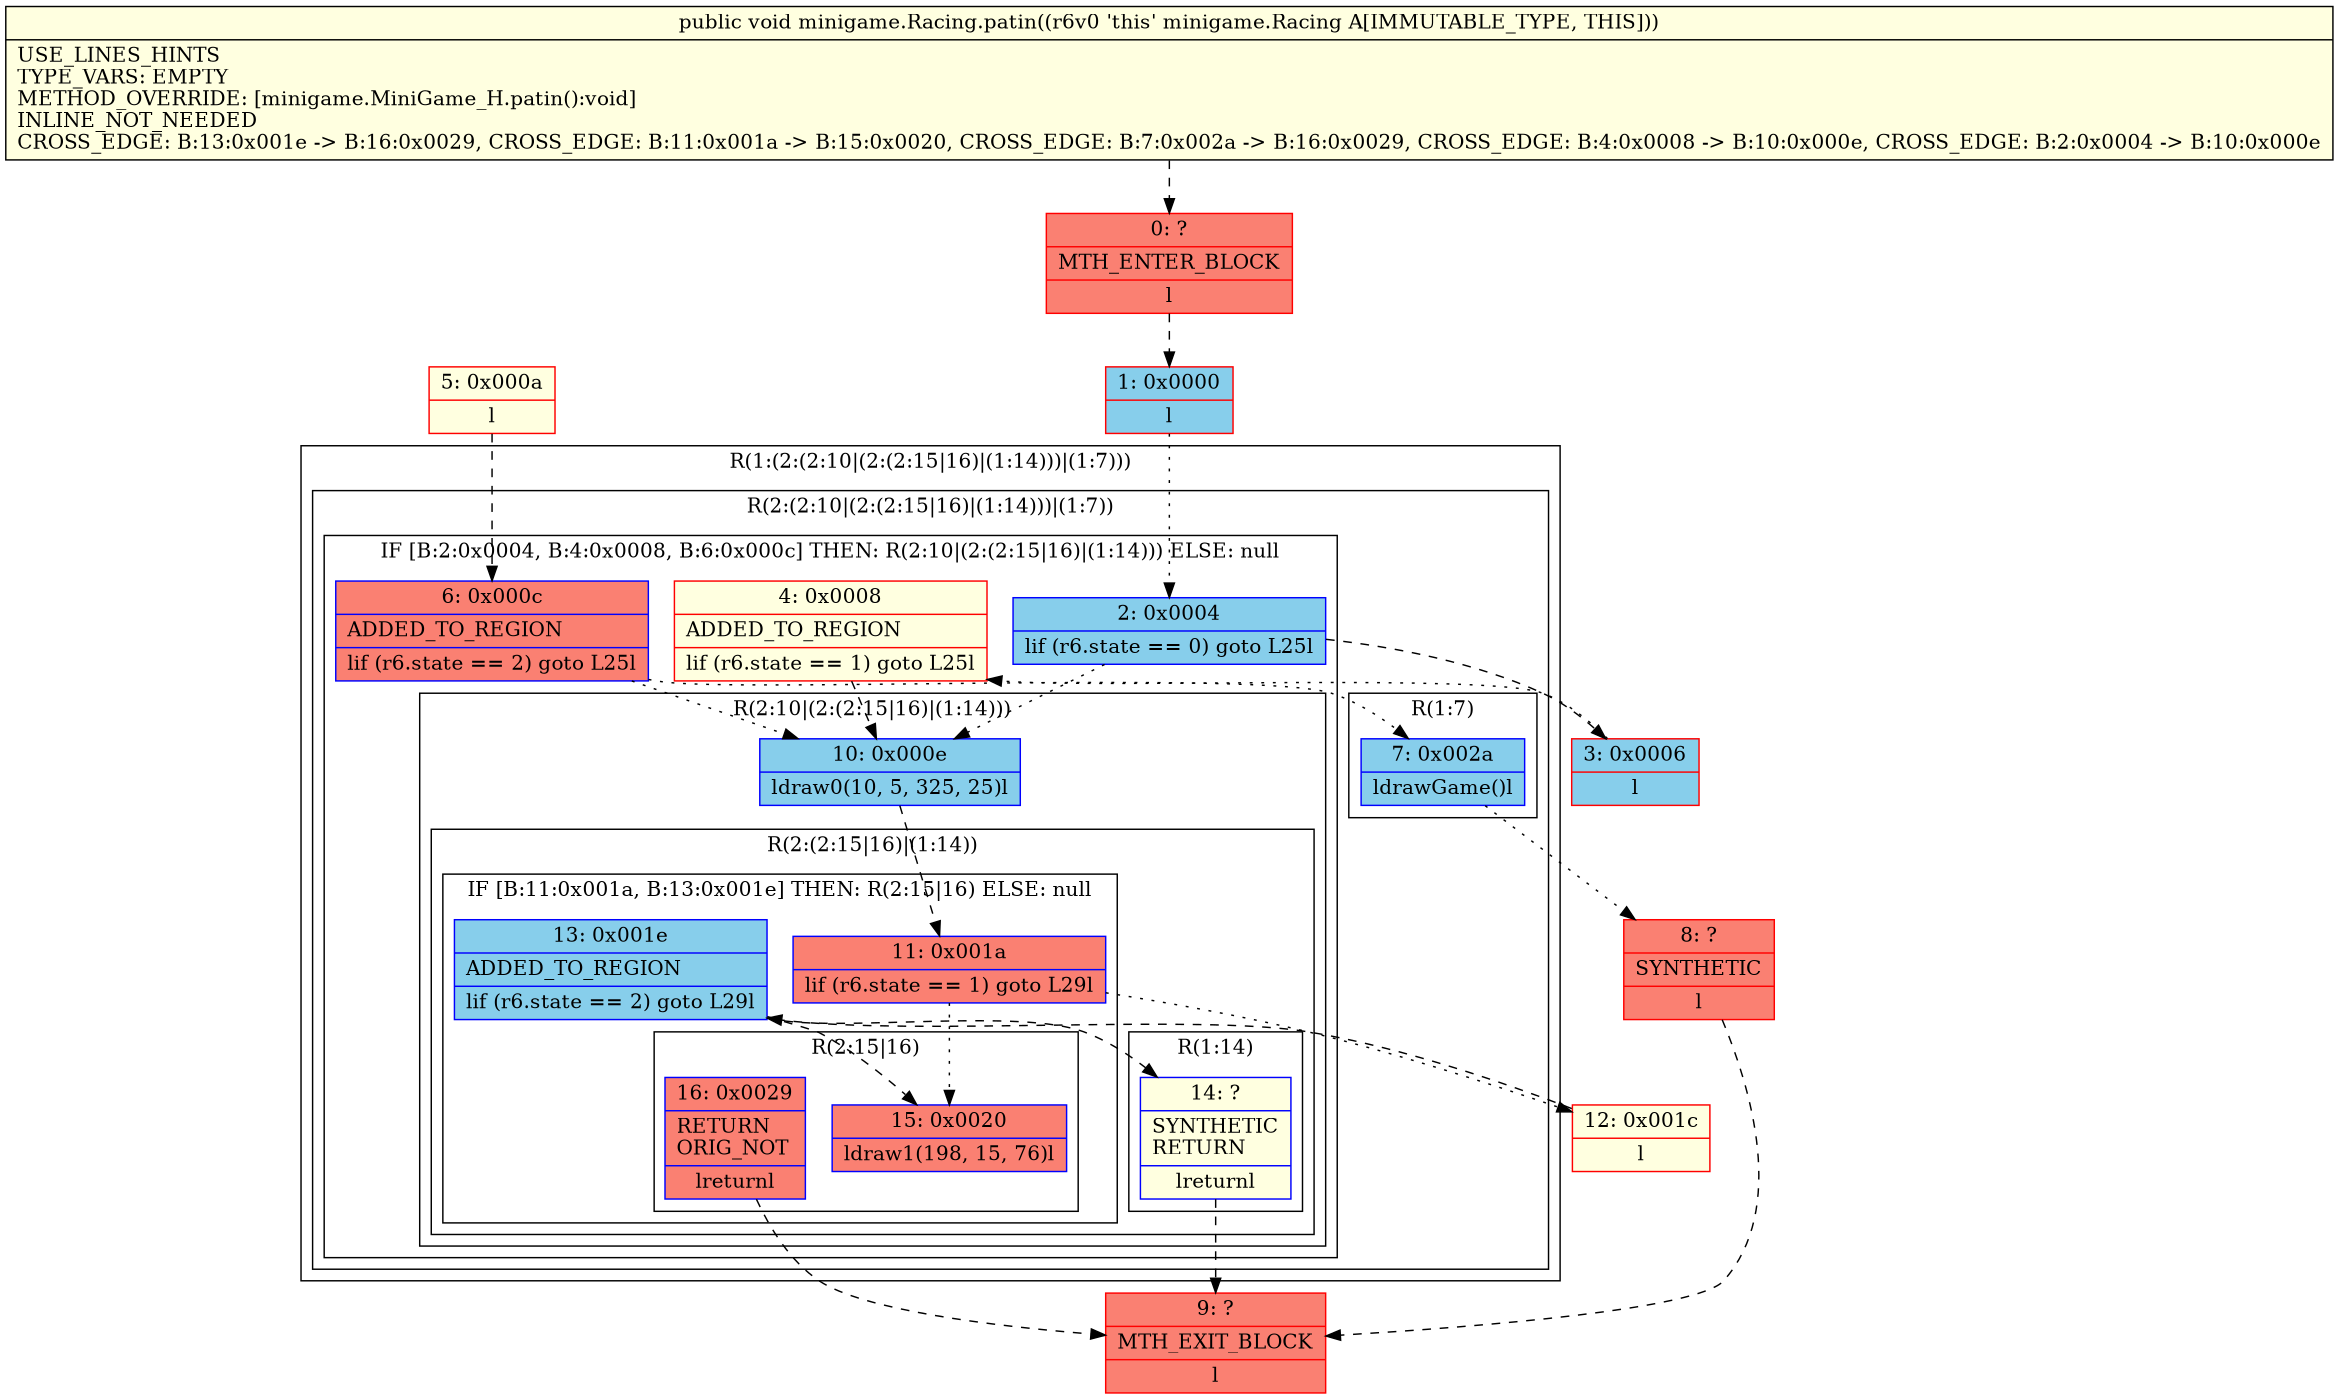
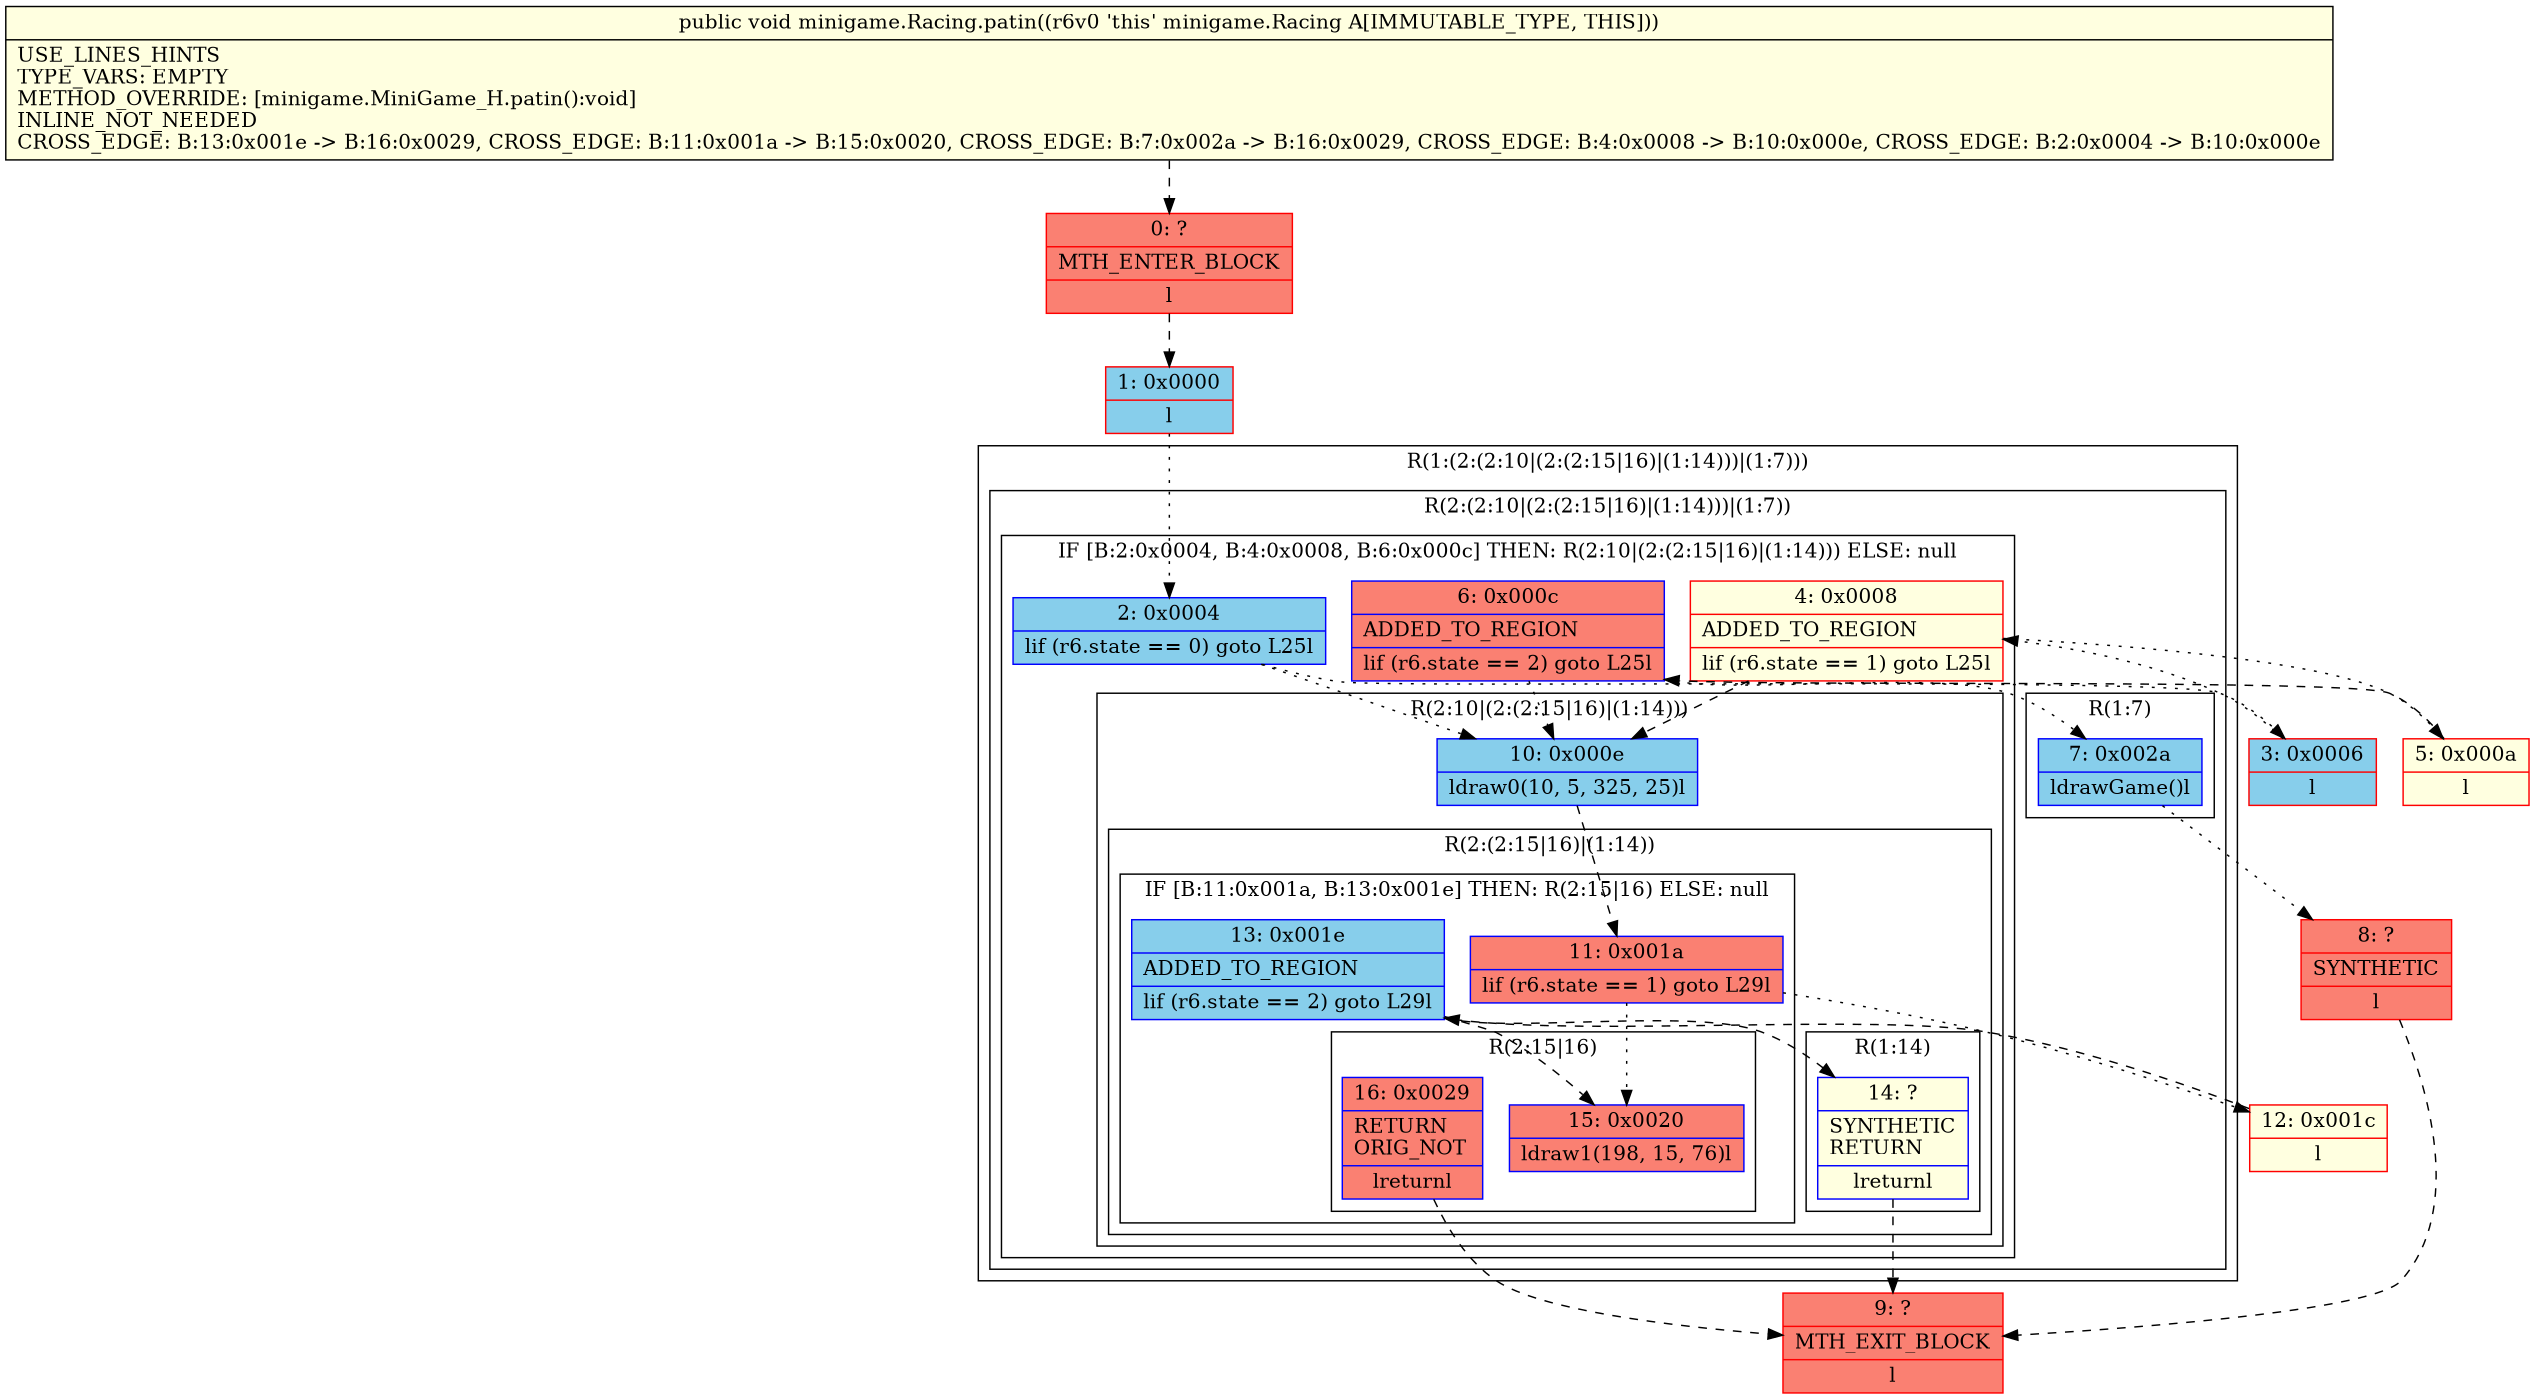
edge "4: 0x0008" -> "5: 0x000a": added
edge "2: 0x0004" -> "3: 0x0006": style dashed -> dotted
